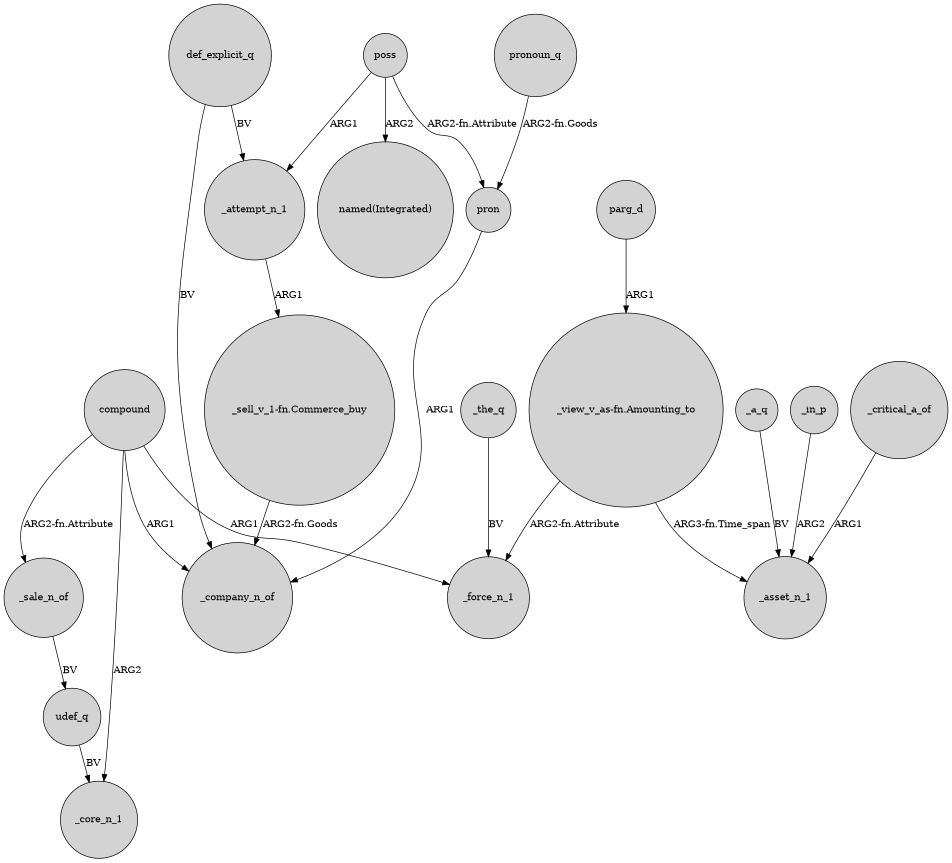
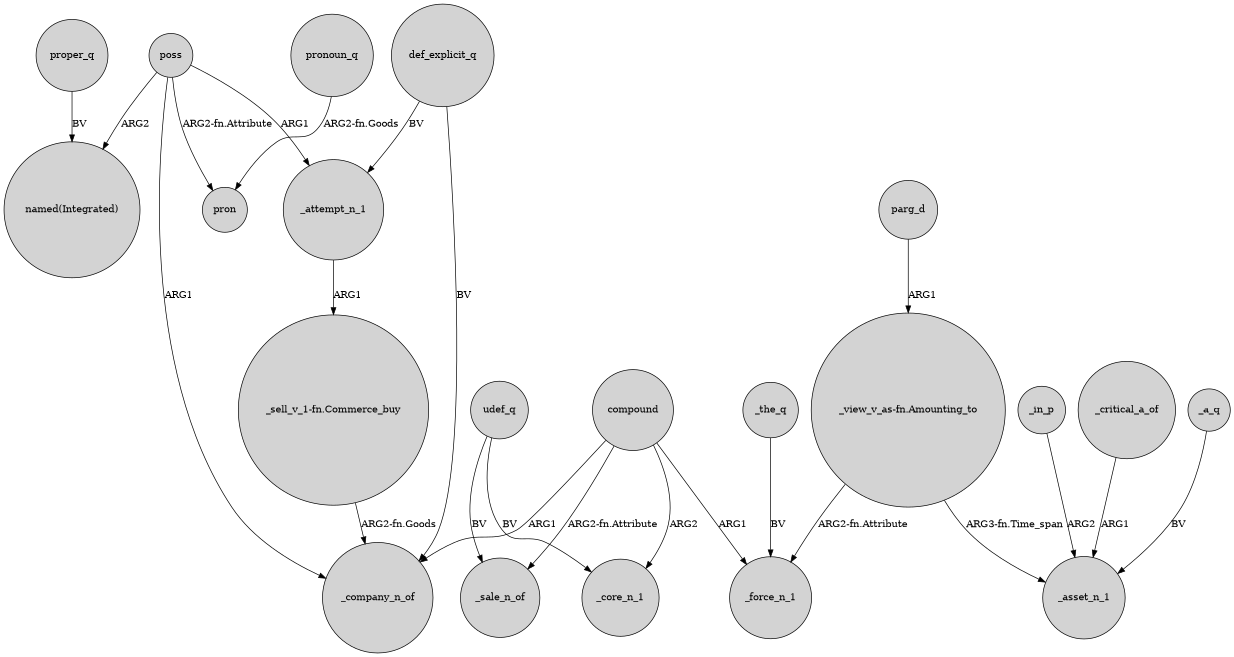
node "proper_q": added
edge "pron" -> "_company_n_of": now "poss" -> "_company_n_of"
edge "_sale_n_of" -> "udef_q": reversed
